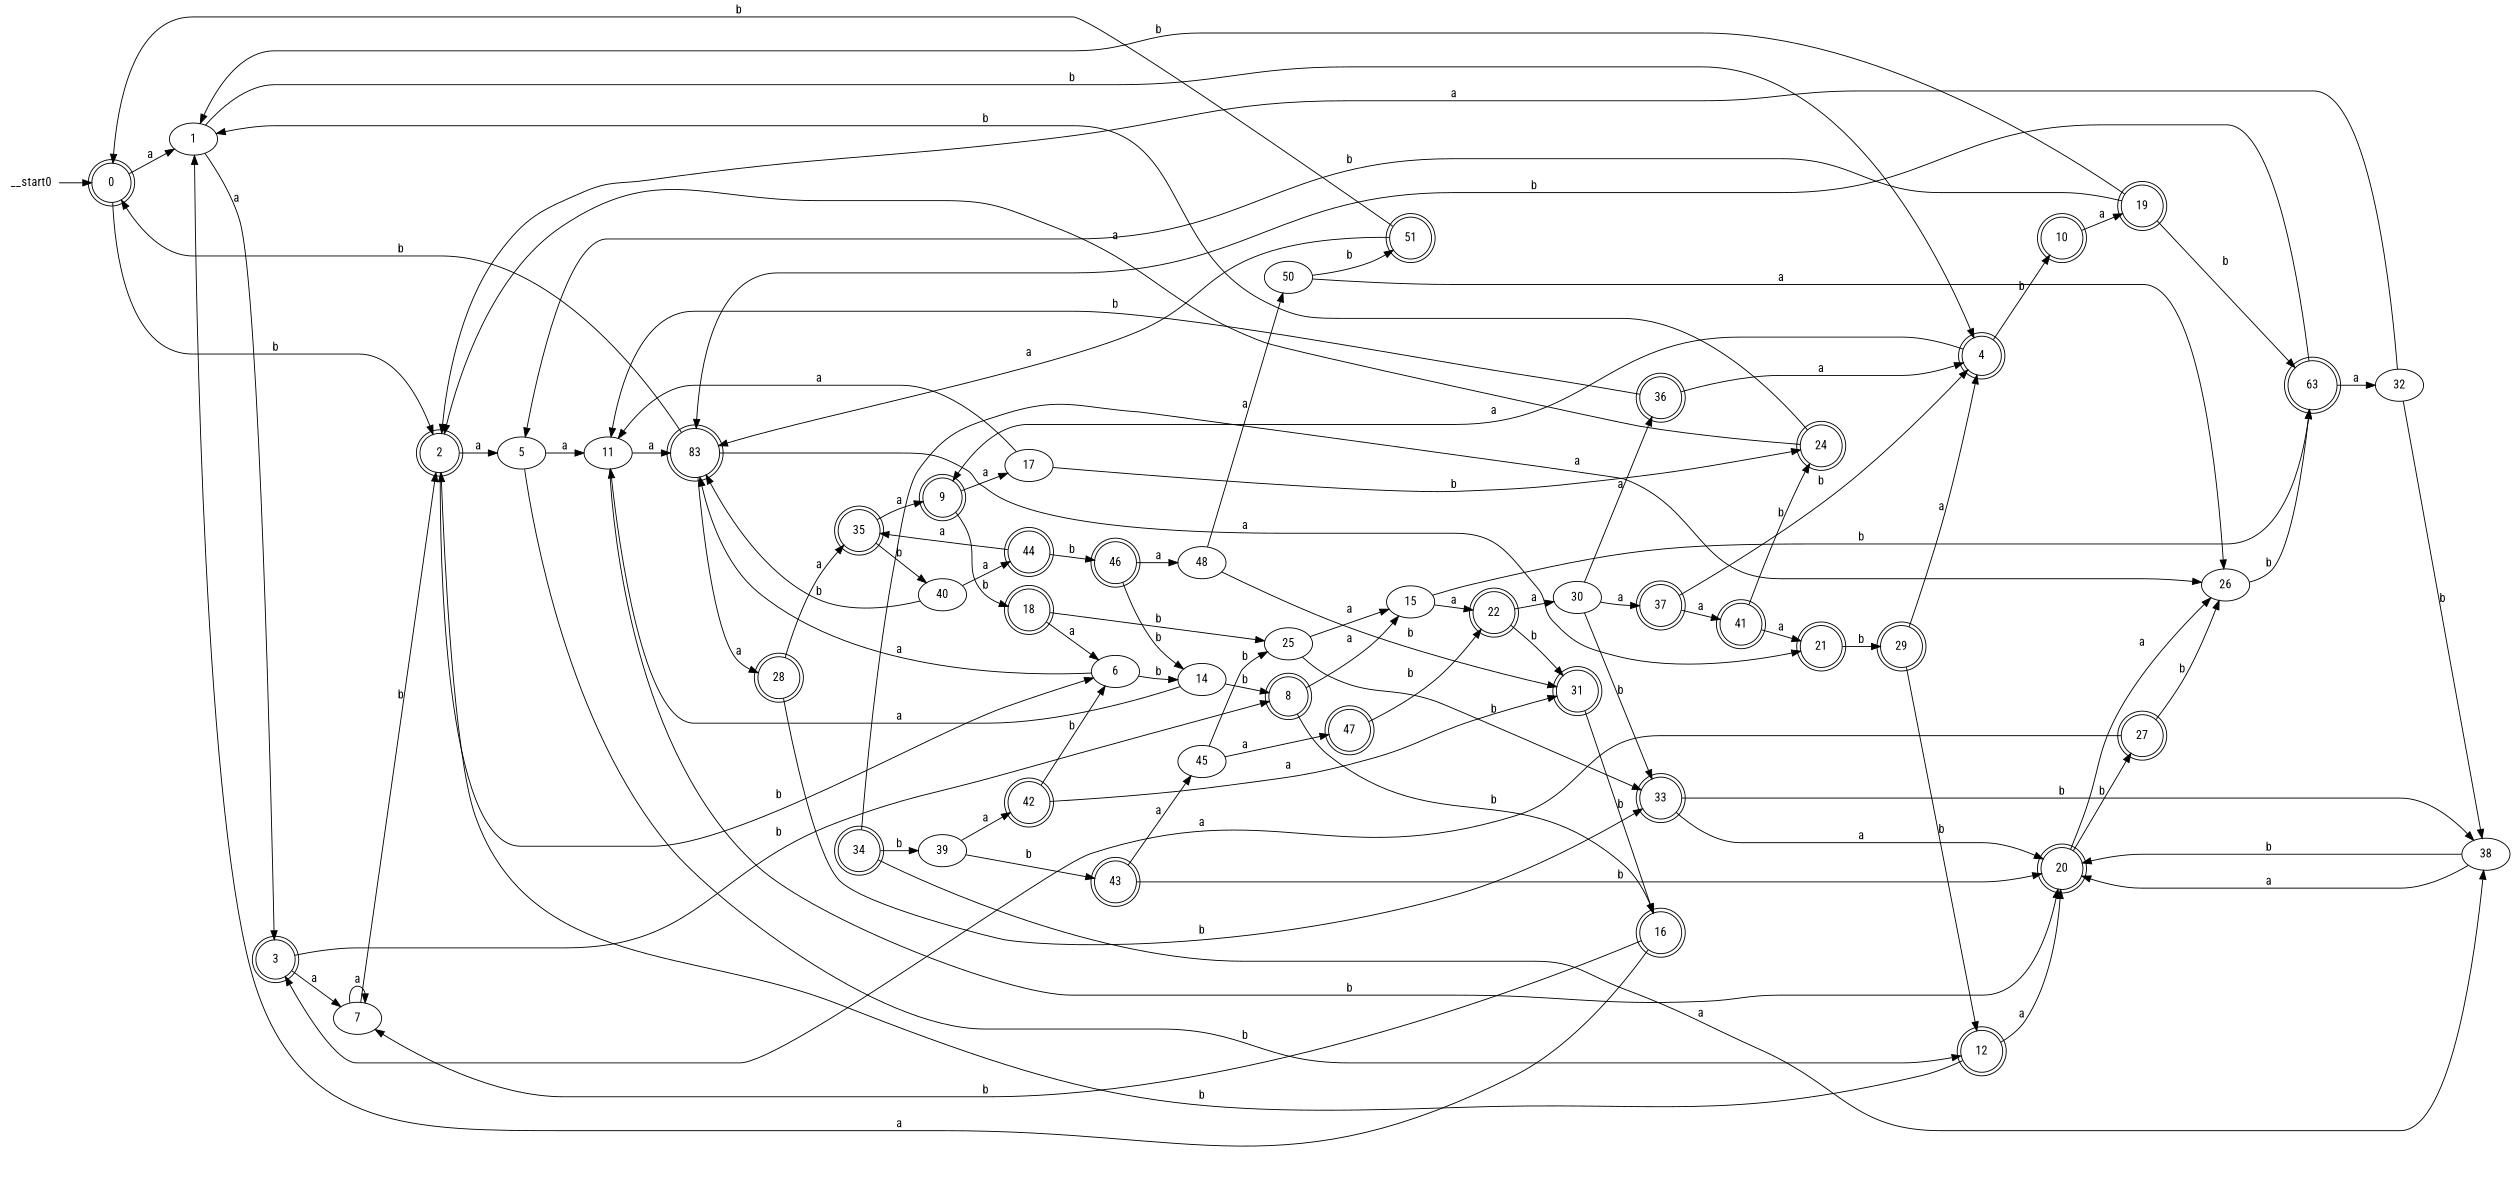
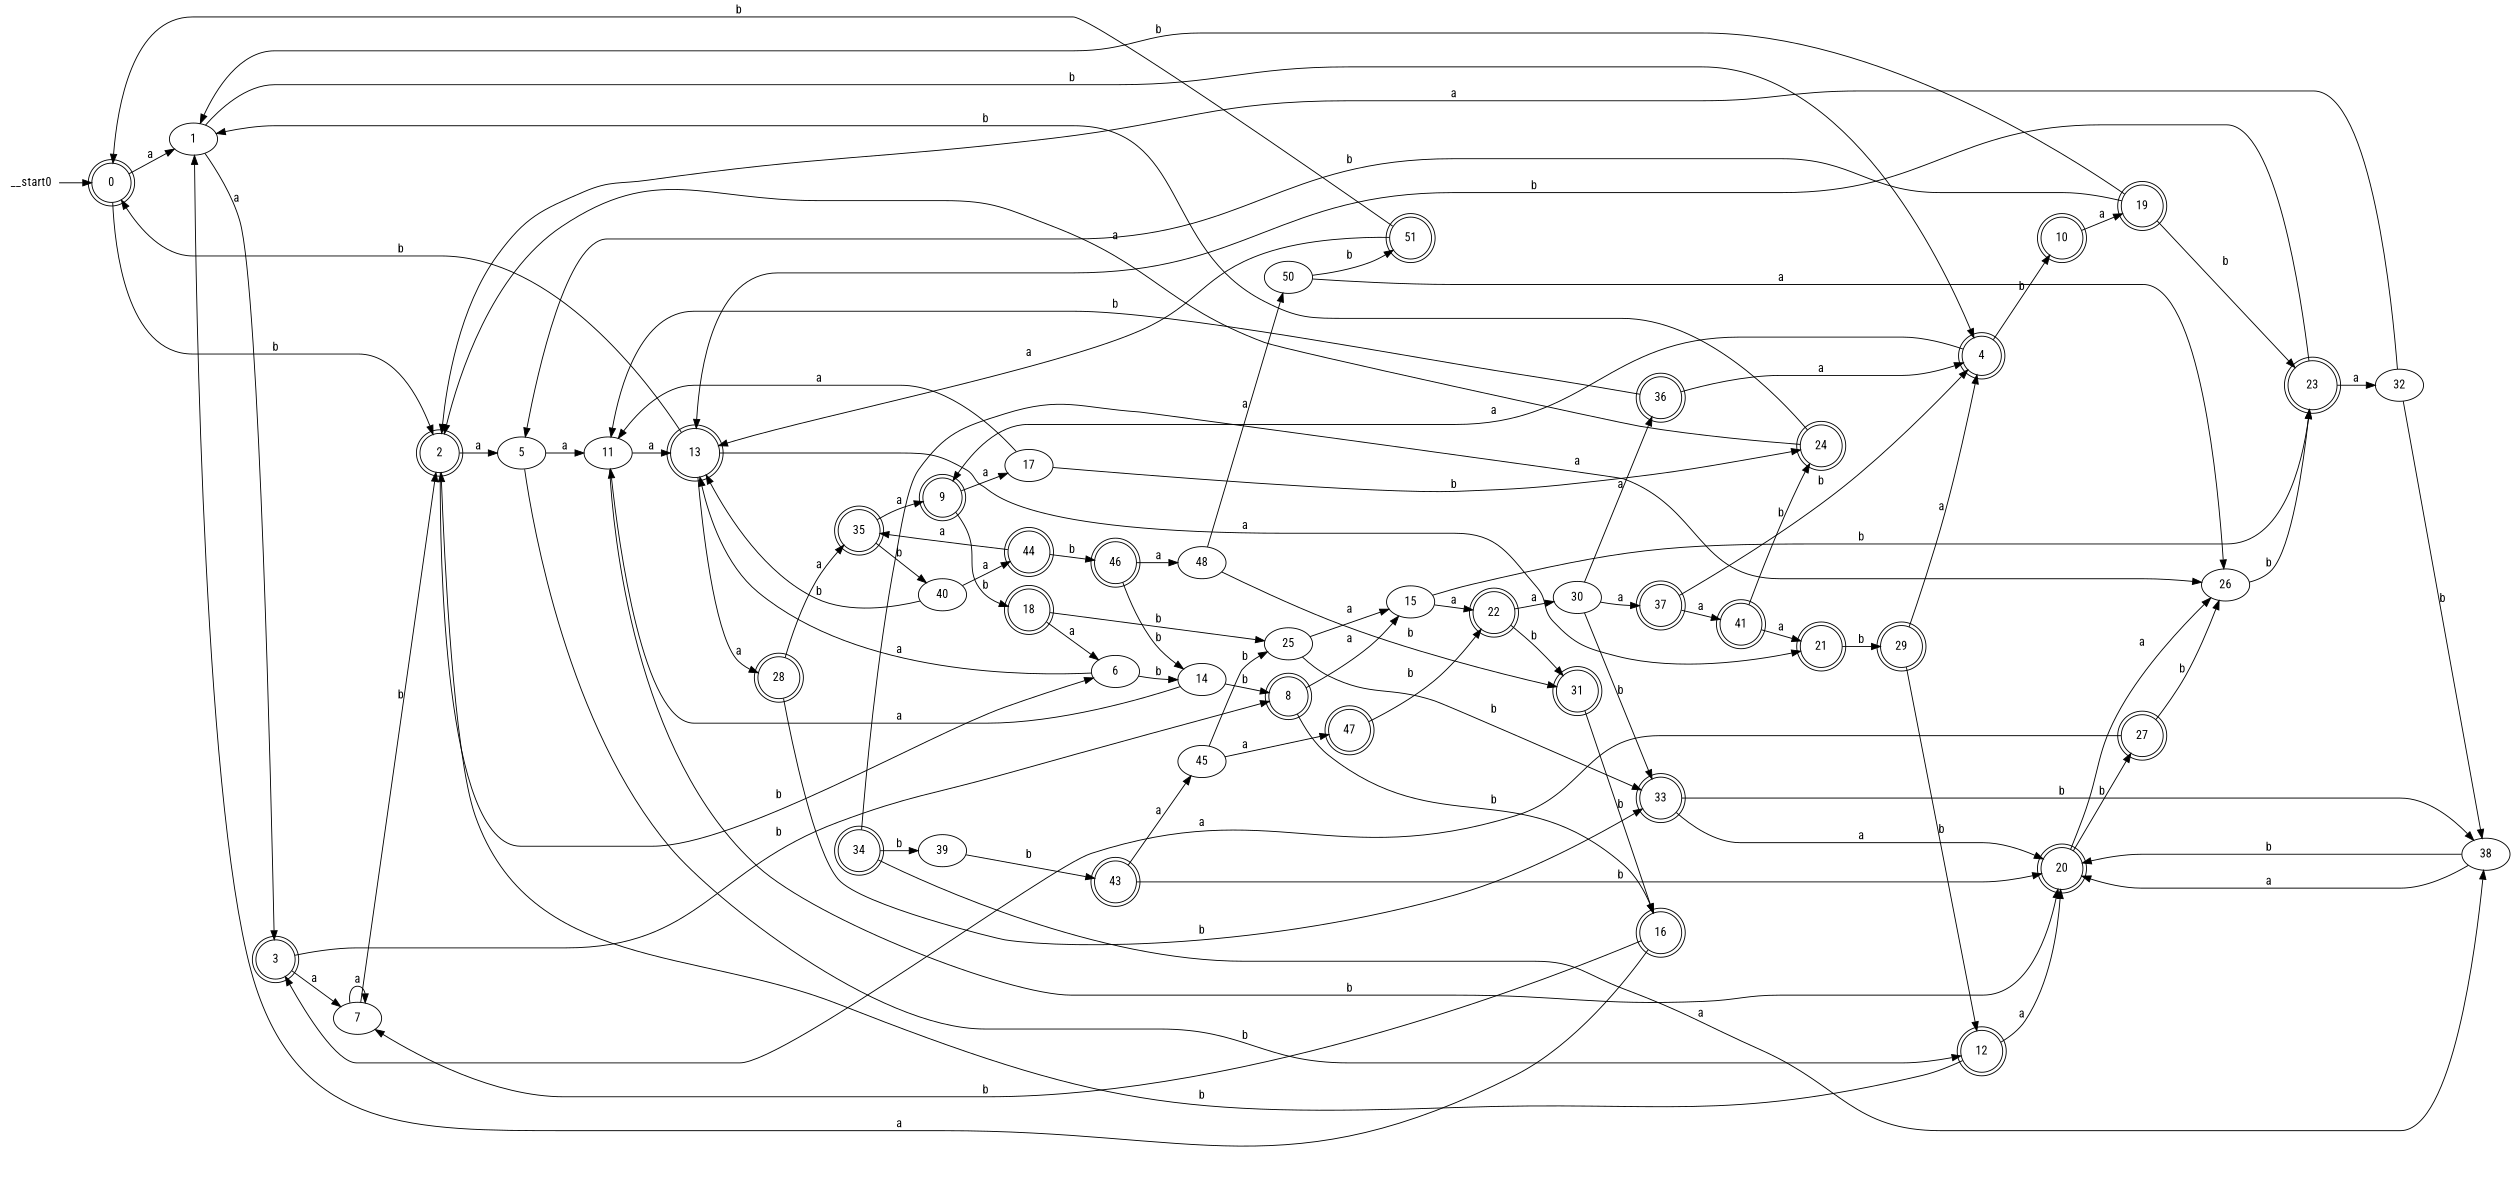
node "63": label "63" -> "23"
node "83": label "83" -> "13"
node "42": removed
